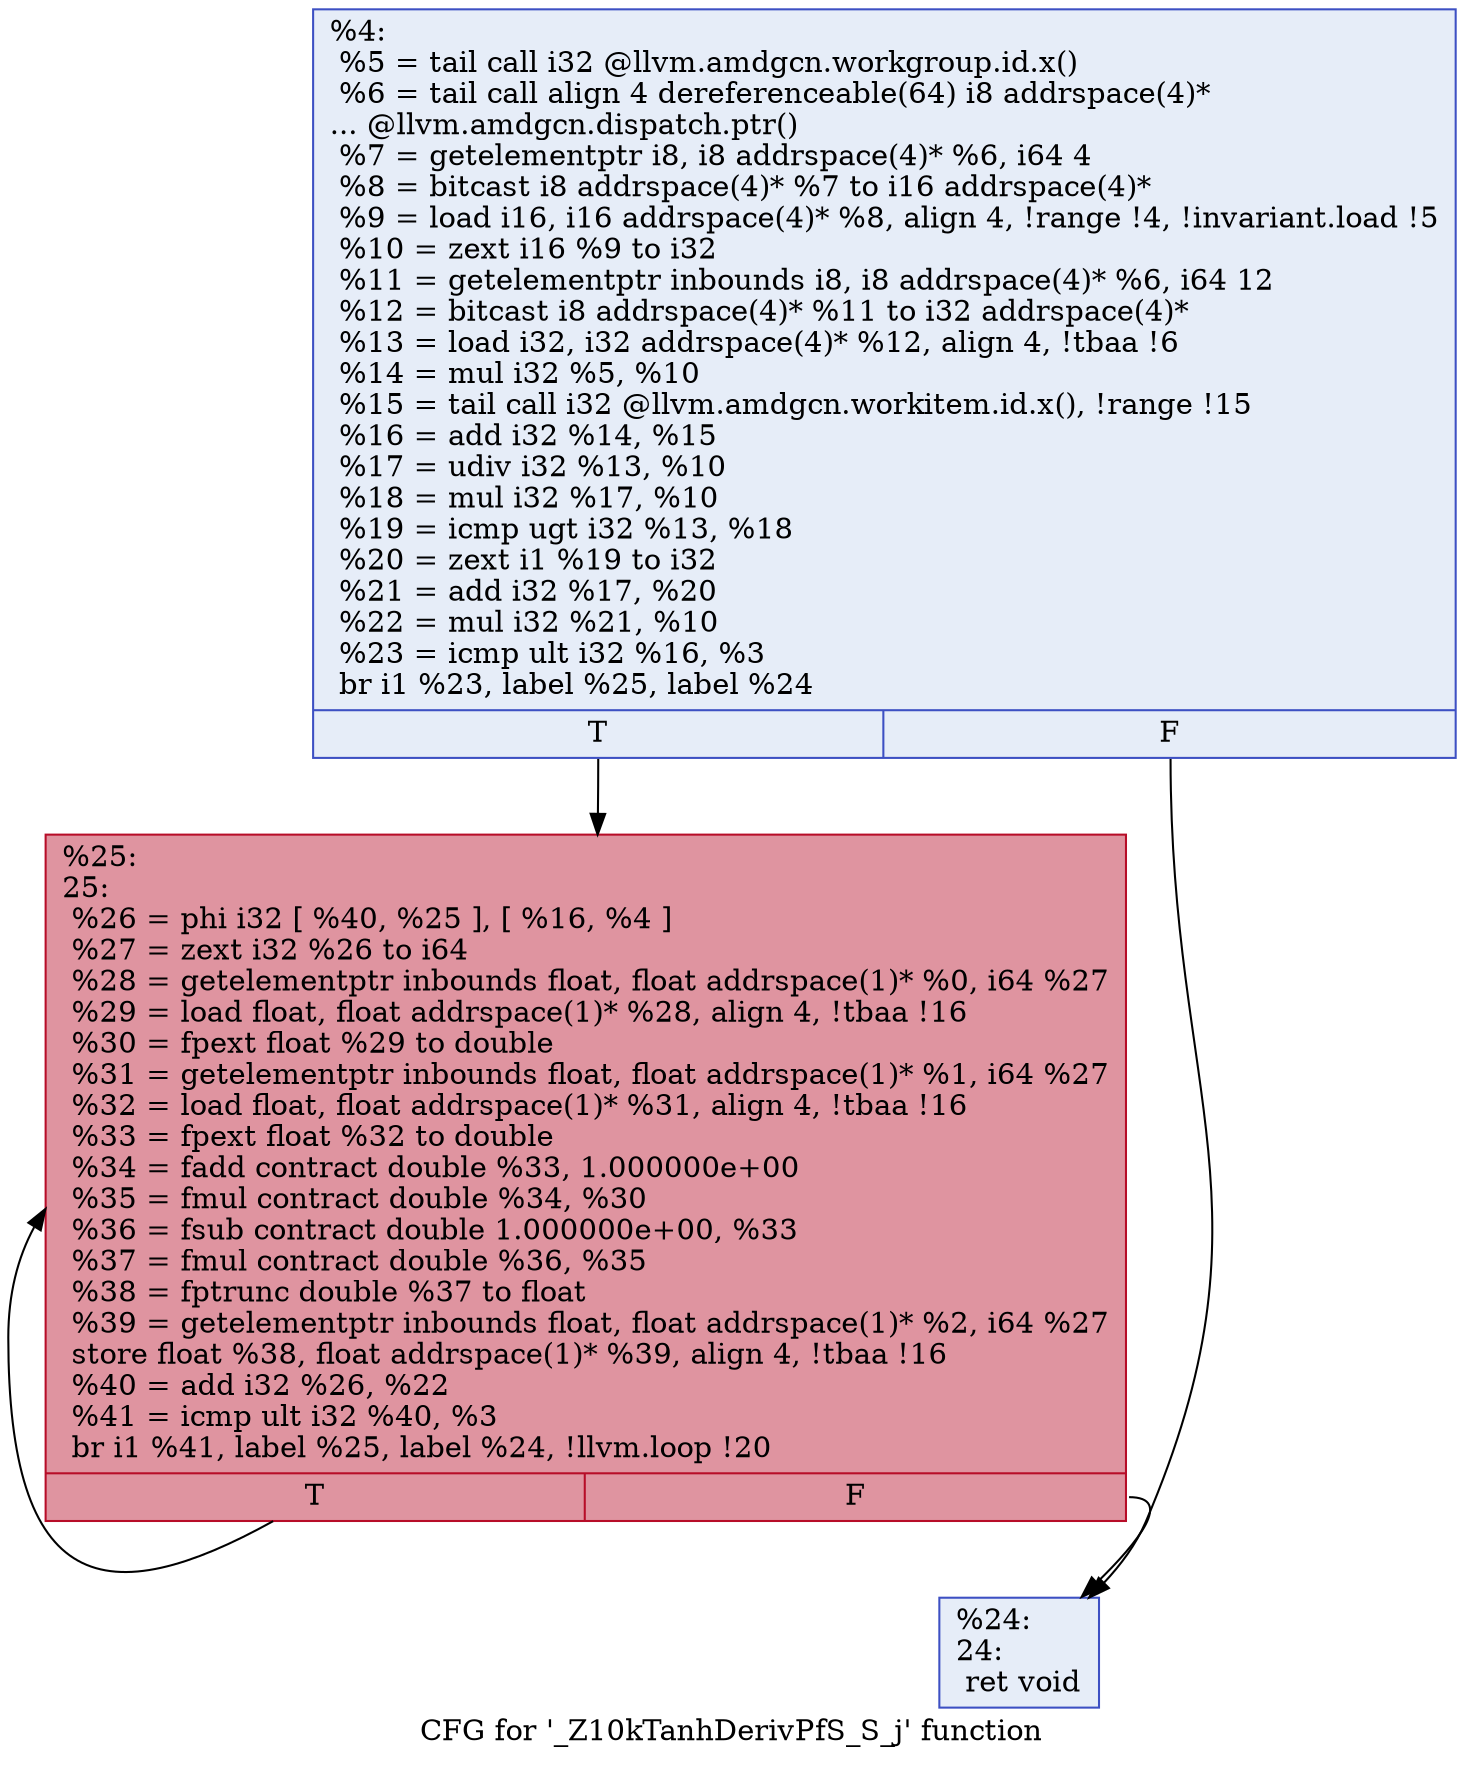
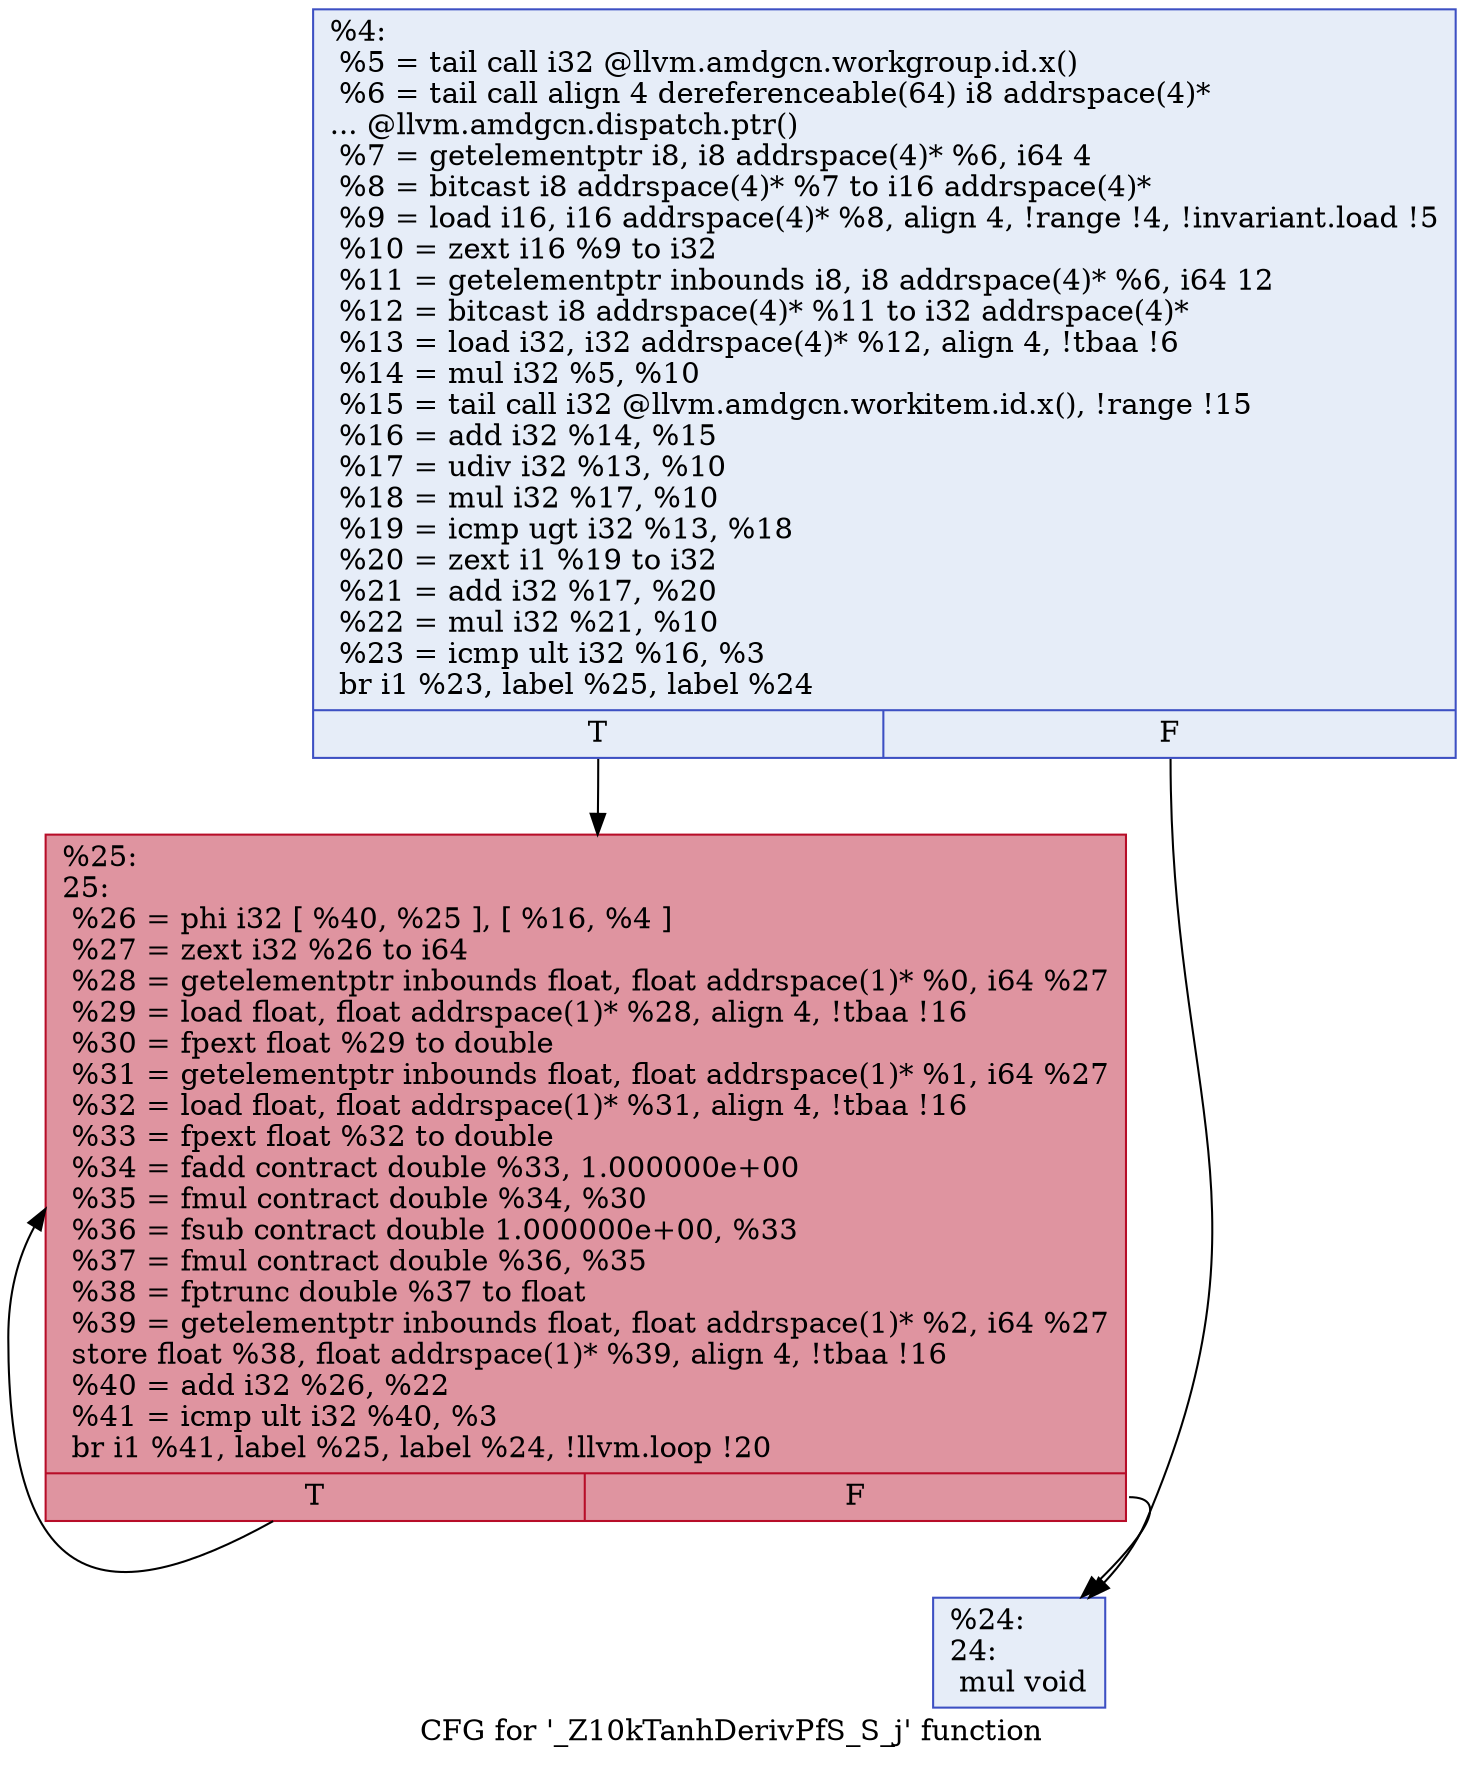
node "%24:": text "ret void" -> "mul void"
